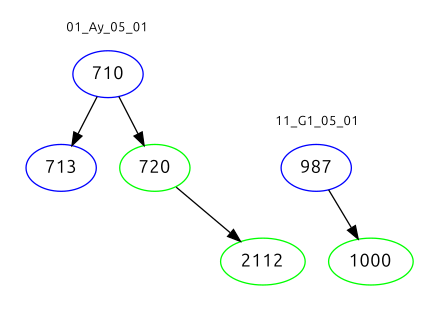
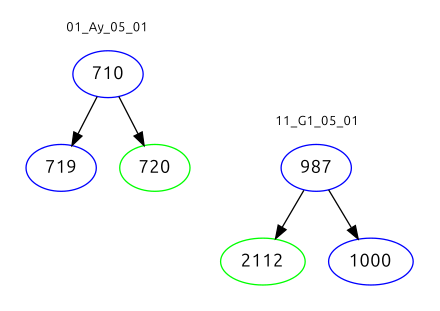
node "713": label "713" -> "719"
edge "720" -> "2112": now "987" -> "2112"
node "1000": color green -> blue
